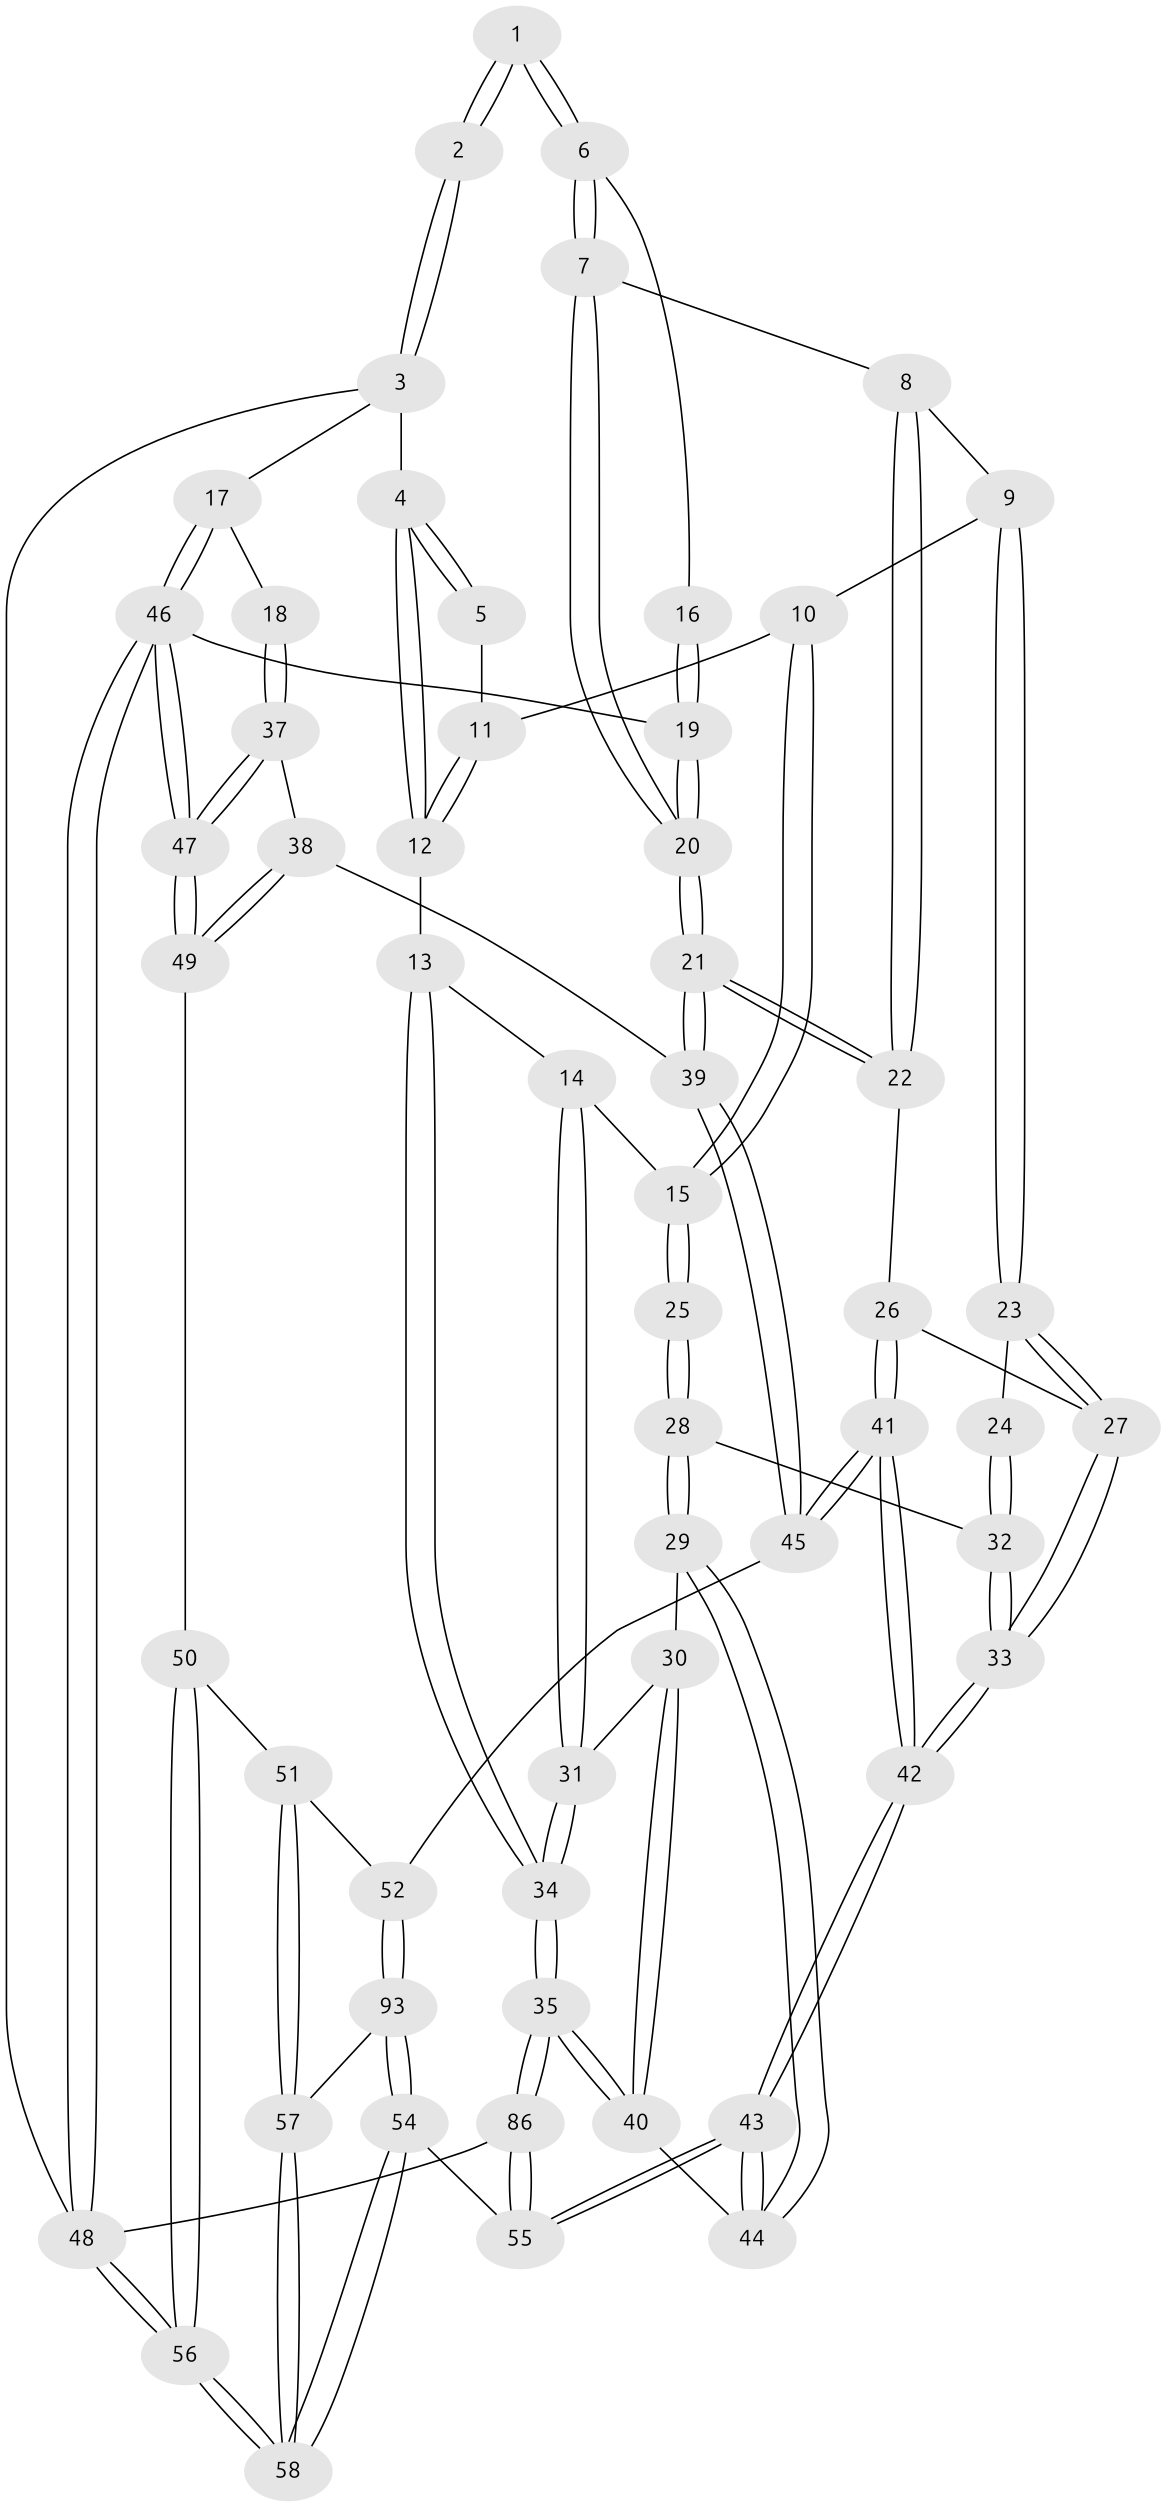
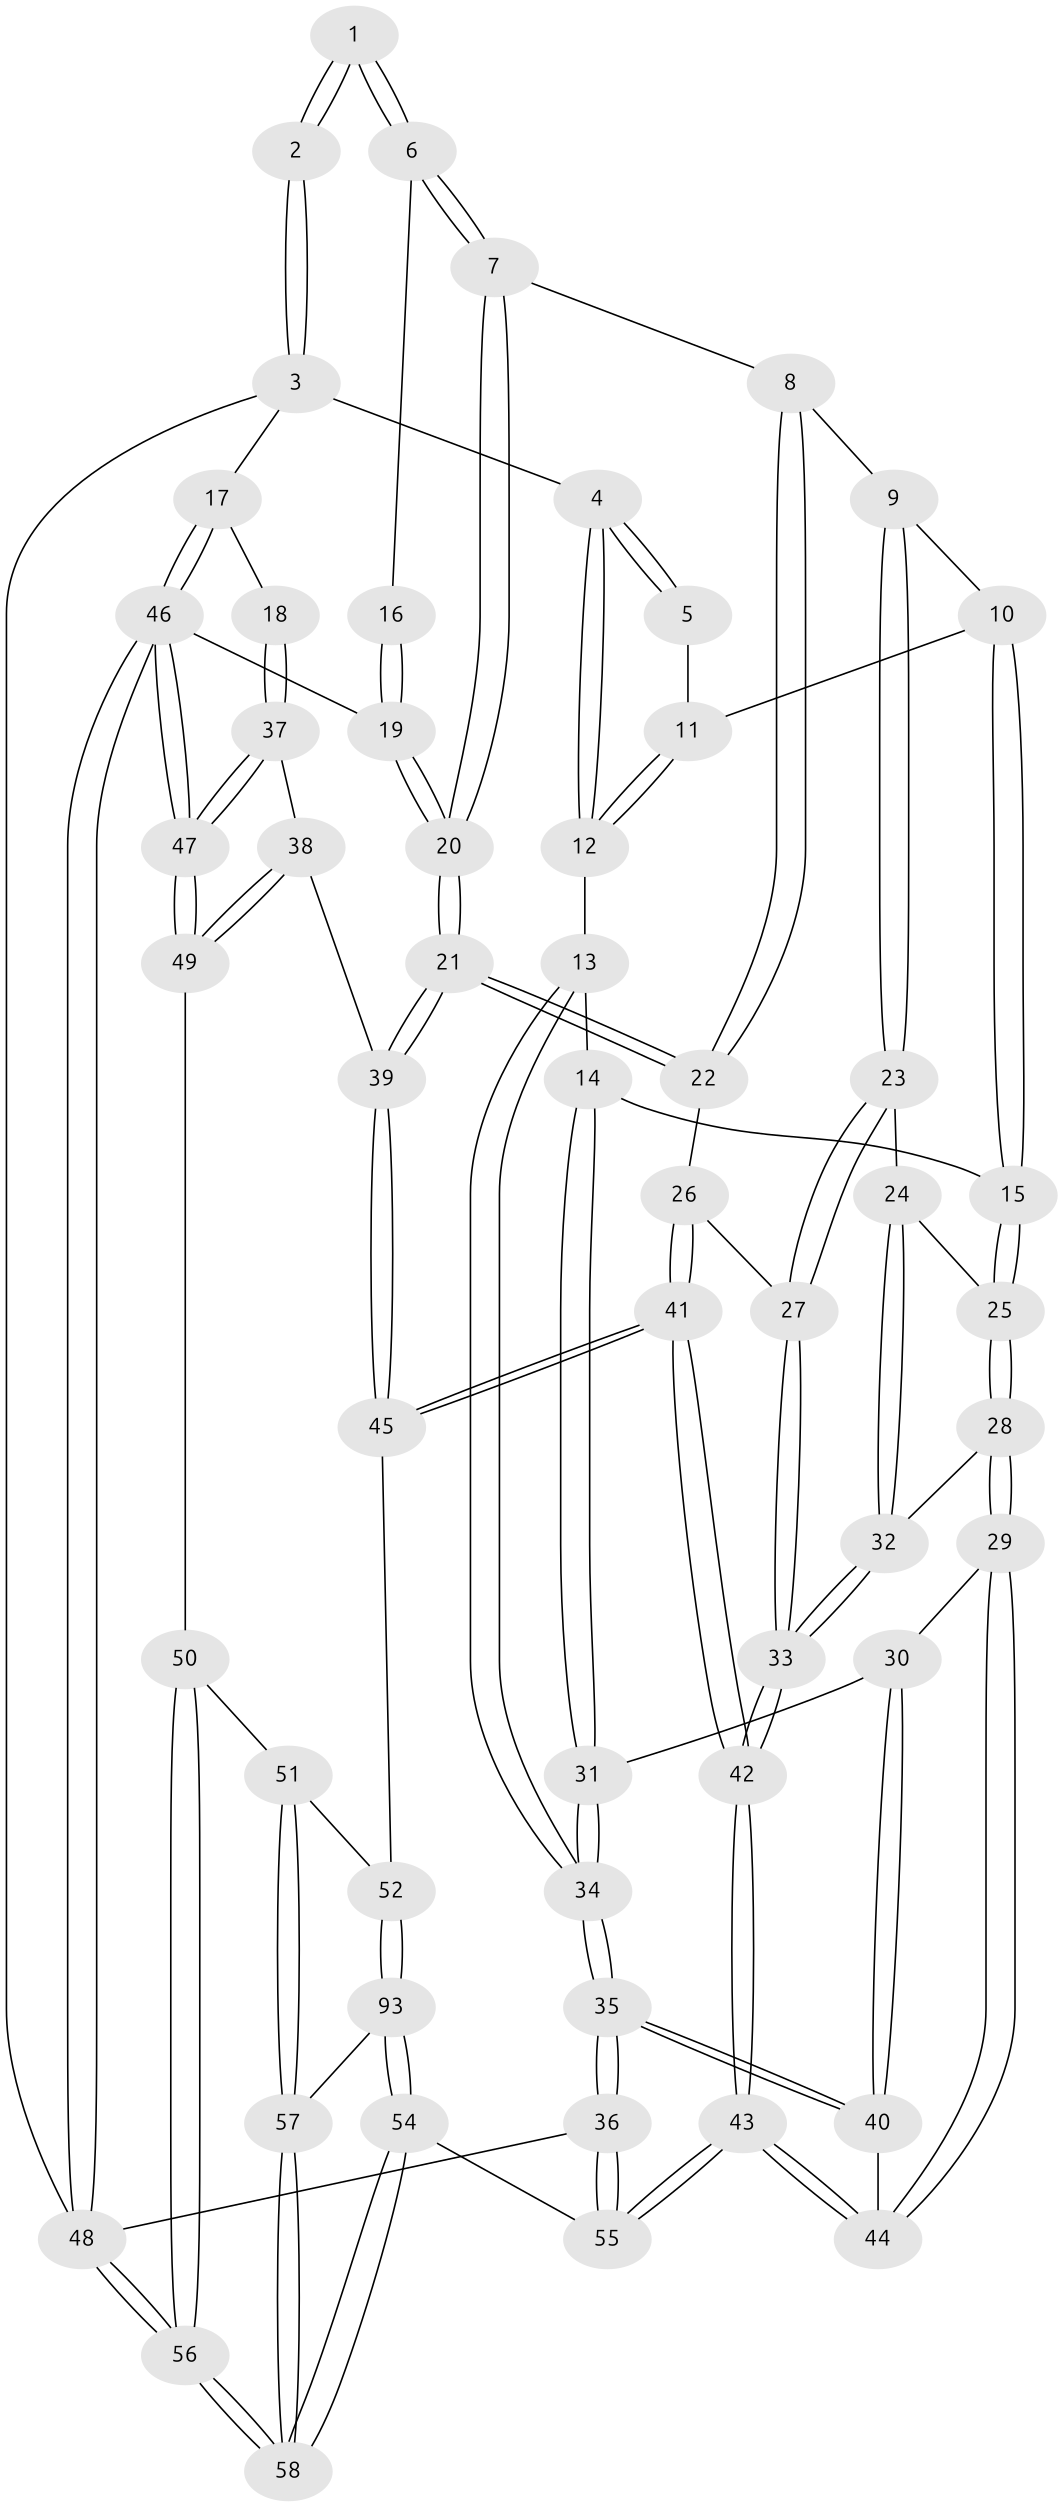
edge "24" -- "25": added
node "86": label "86" -> "36"
